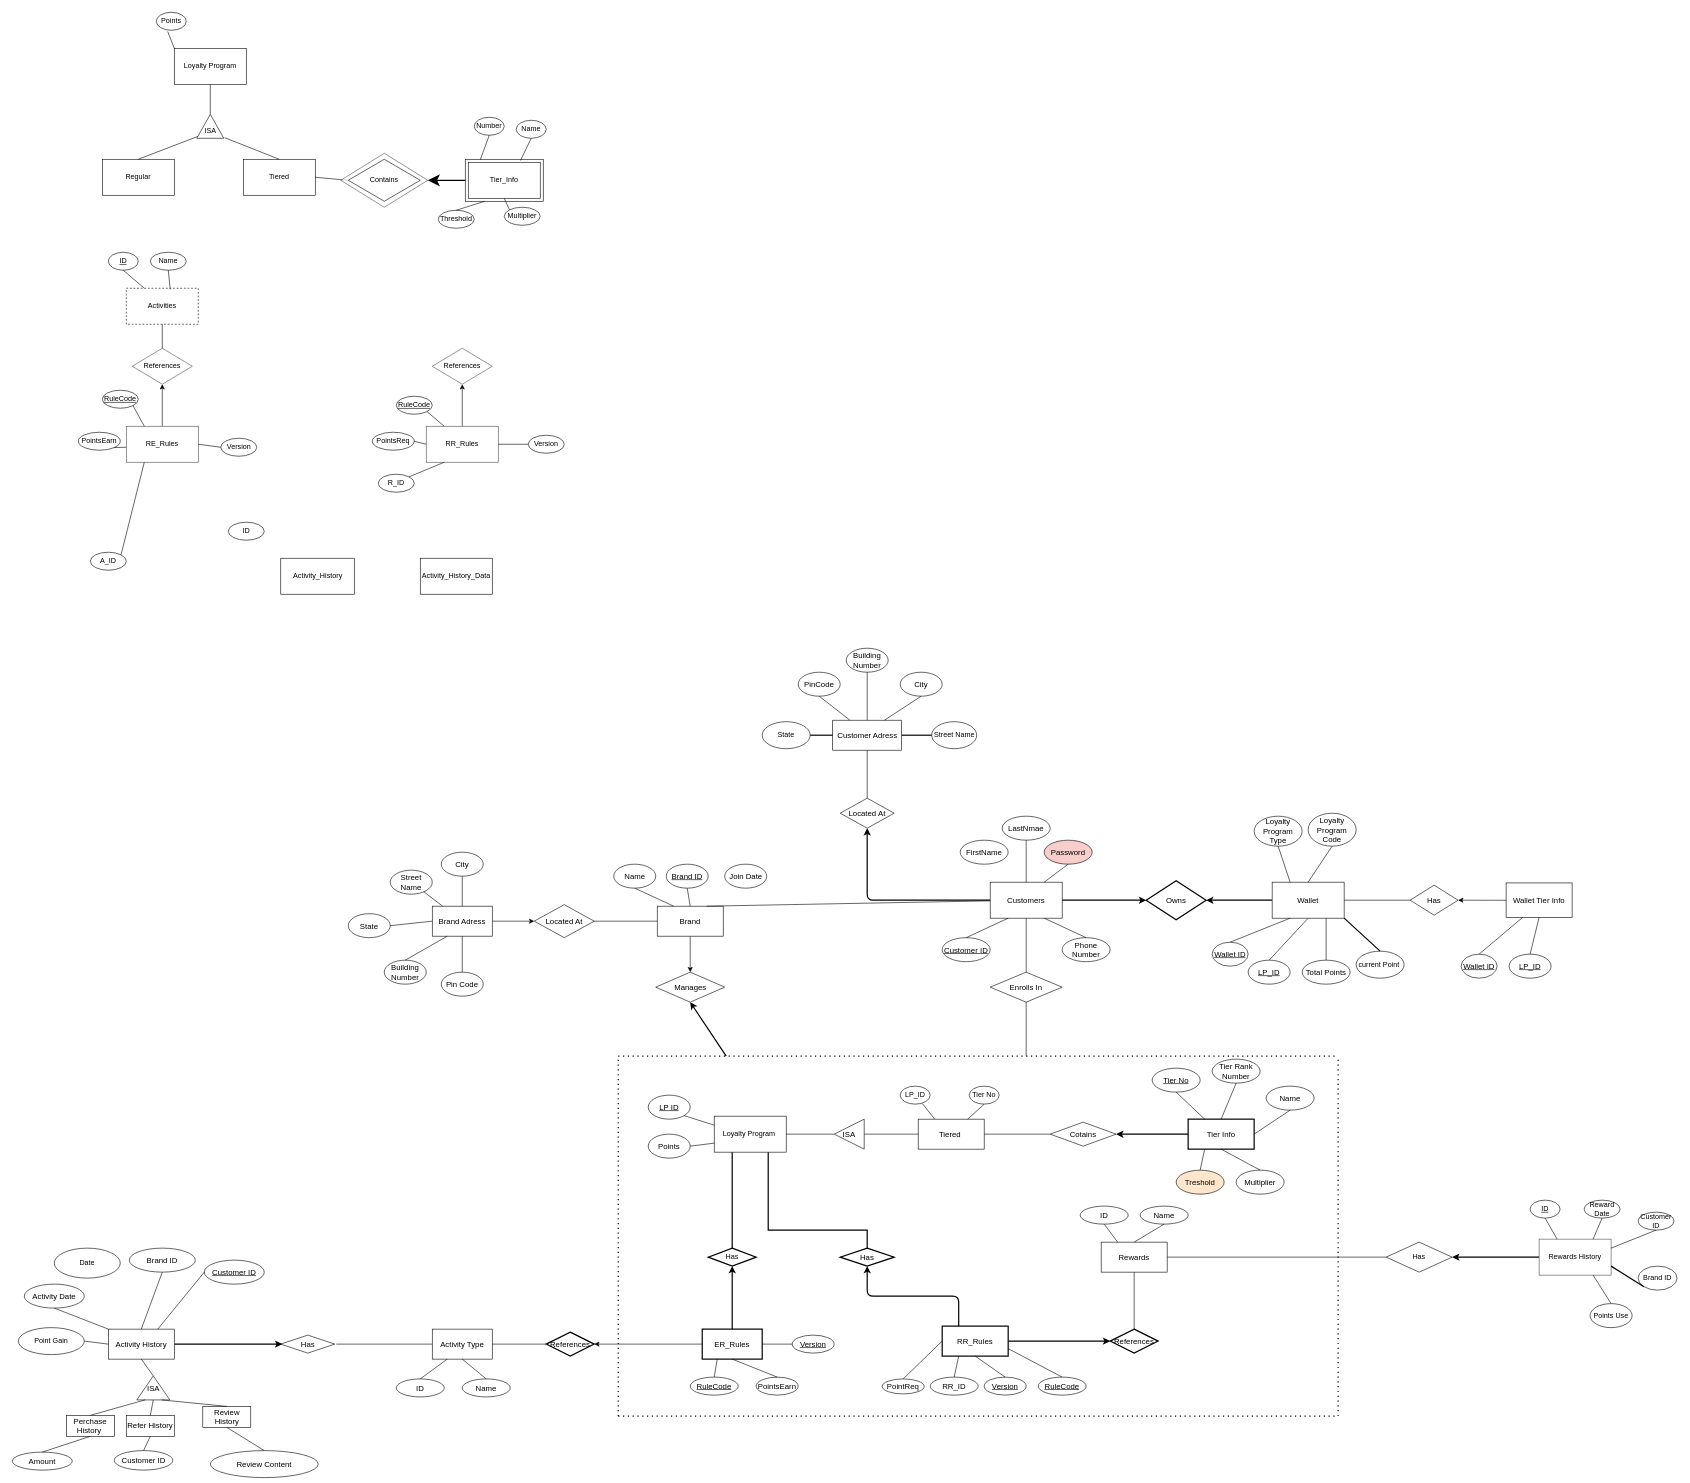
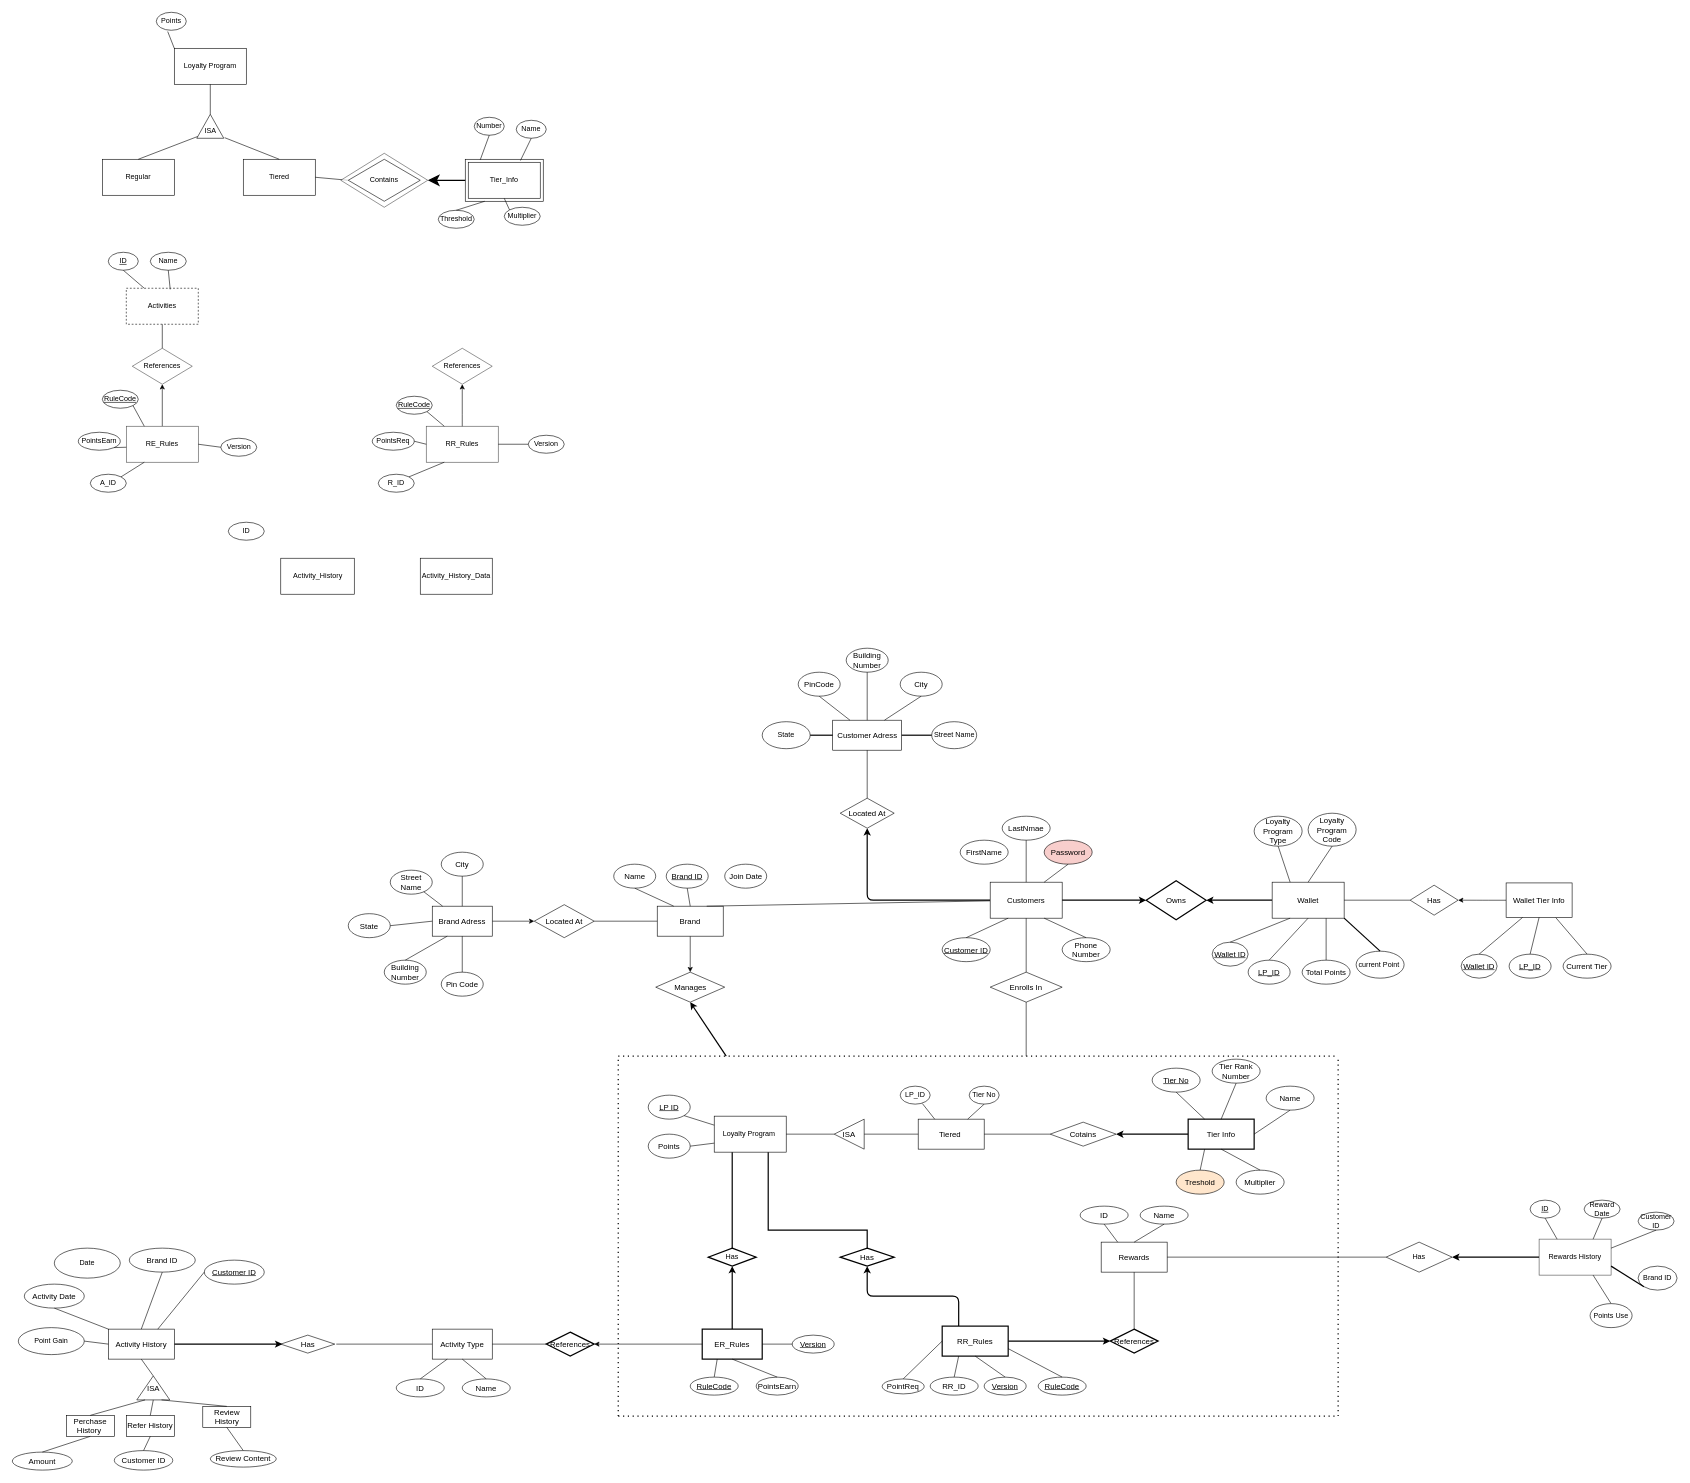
node "A_ID": moved (108, 561) -> (108, 483)
edge "Wallet Tier Info" -- "Current Tier": added
node "Current Tier": added
node "Review Content": size 108x27 -> 66x17
